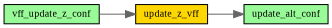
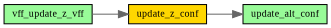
node "vff_update_z_conf": label "vff_update_z_conf" -> "vff_update_z_vff"
node "update_z_vff": label "update_z_vff" -> "update_z_conf"
